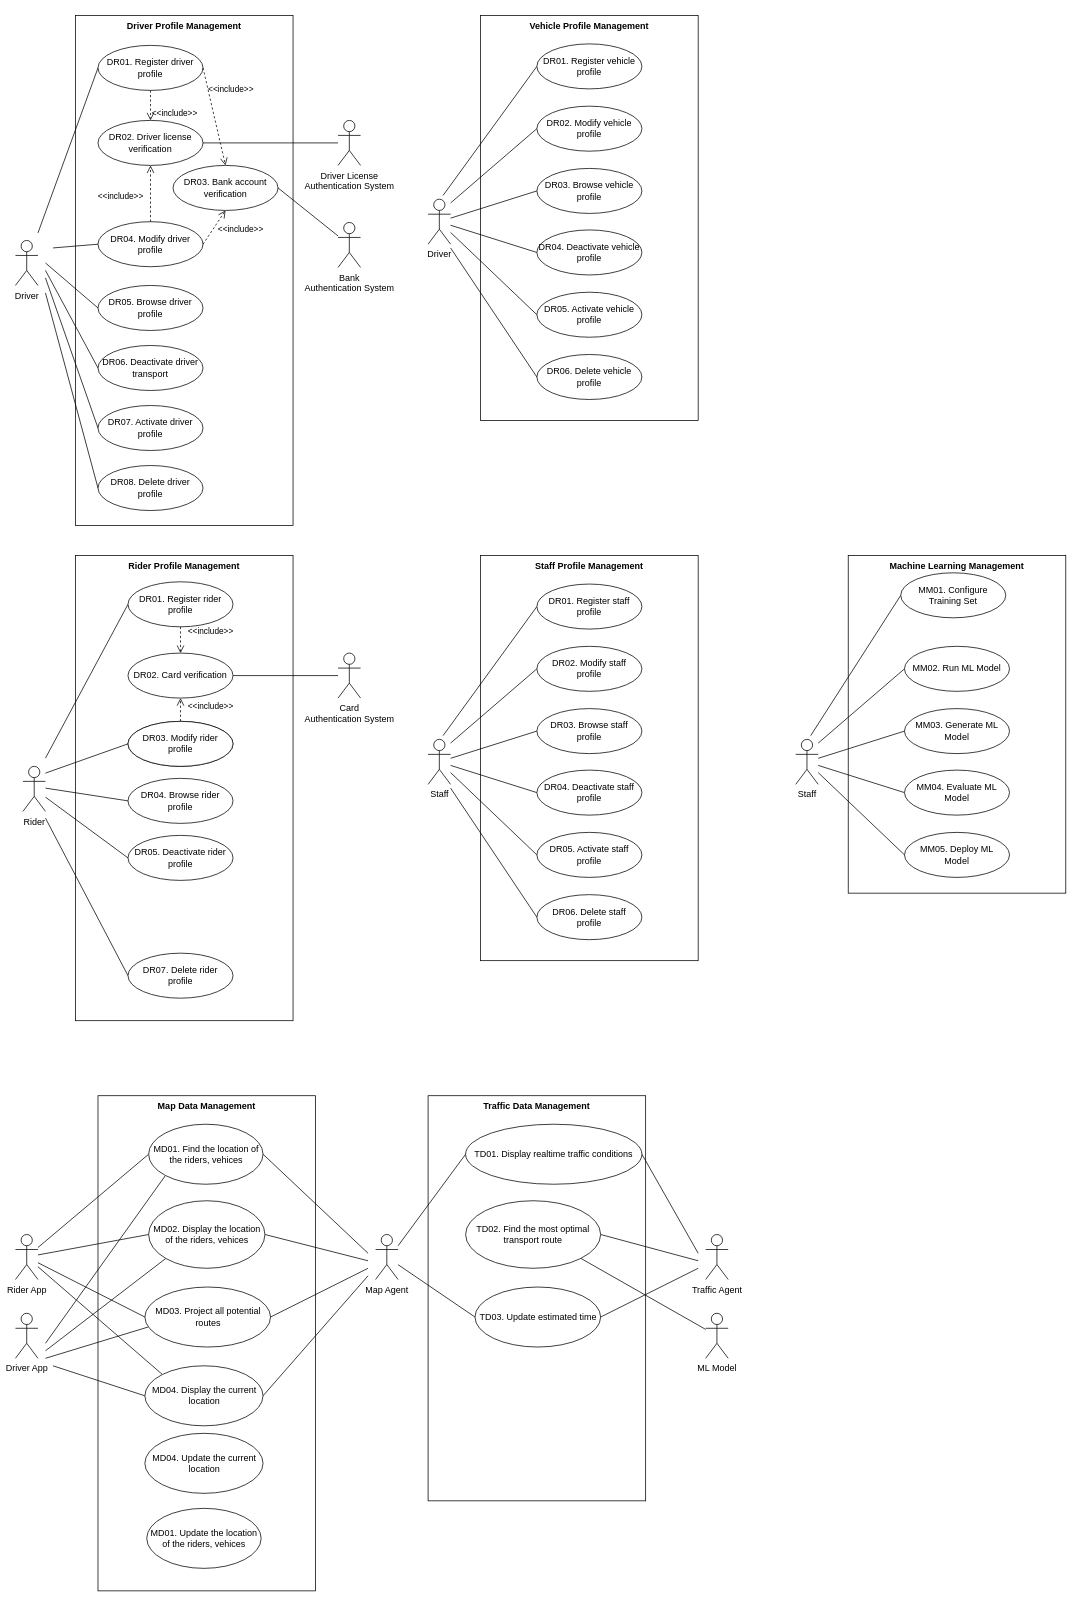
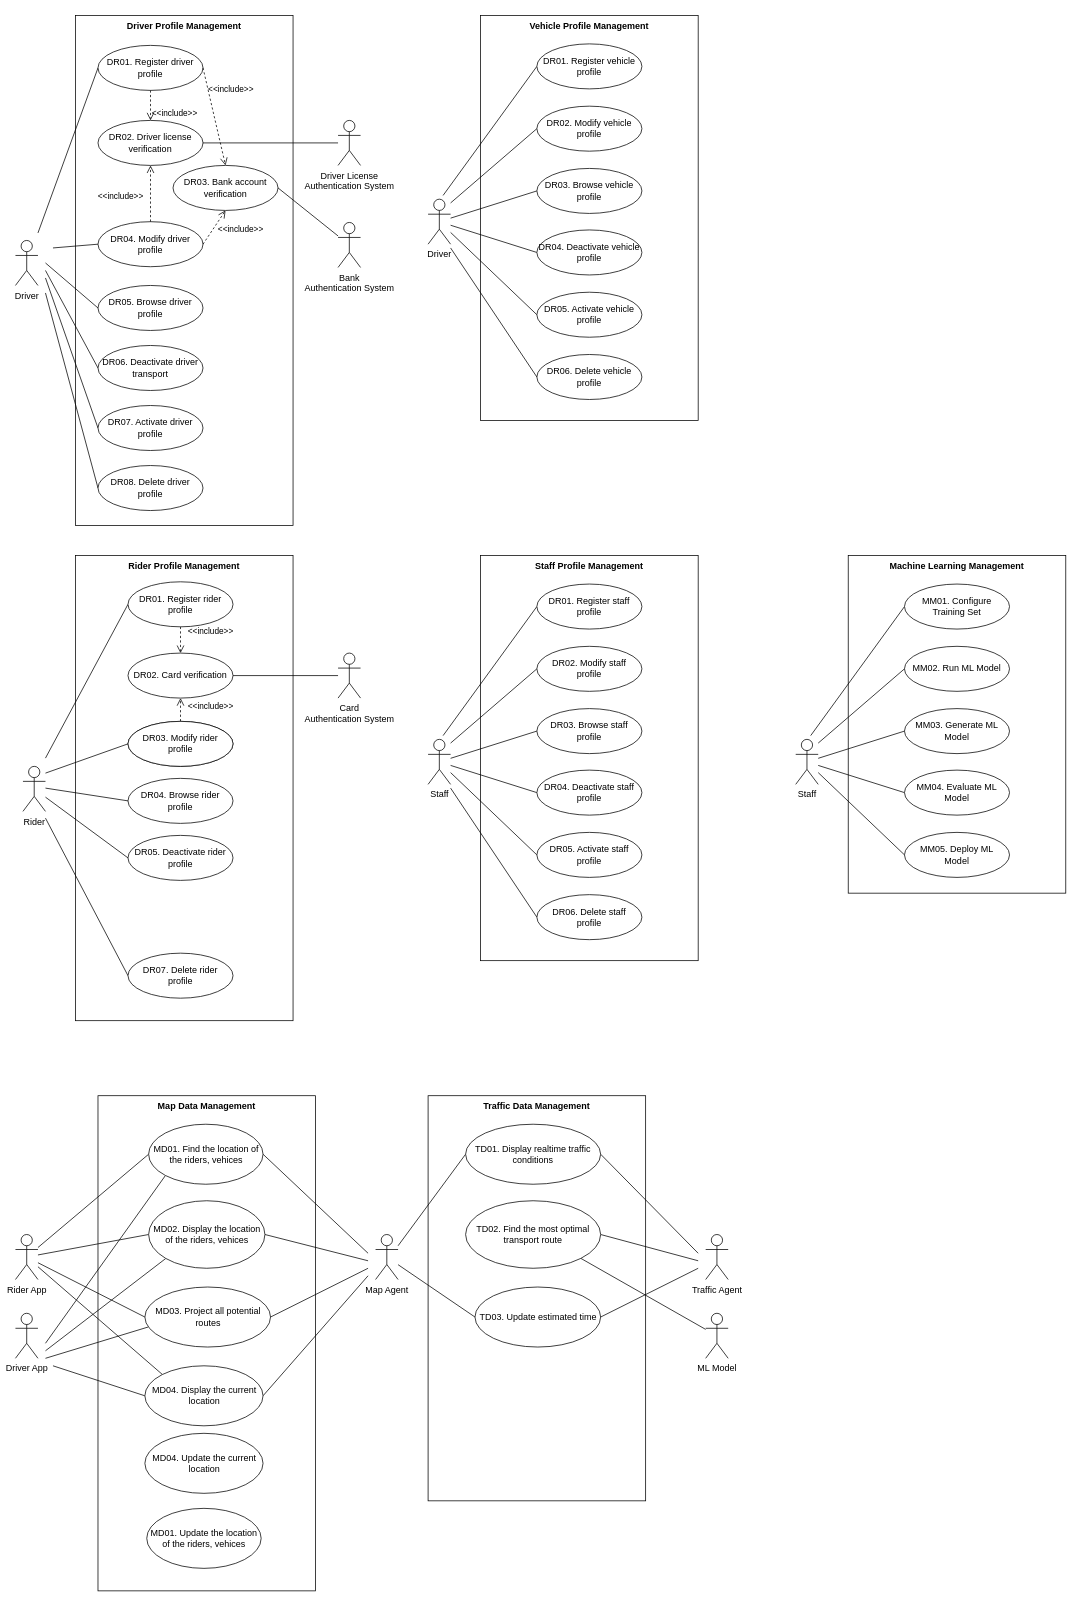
node "MM01. Configure Training Set": moved (953, 595) -> (957, 606)
node "TD01. Display realtime traffic conditions": size 176x60 -> 135x60
